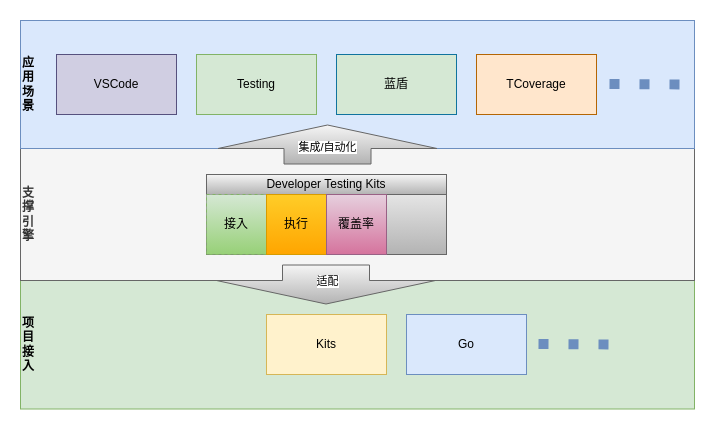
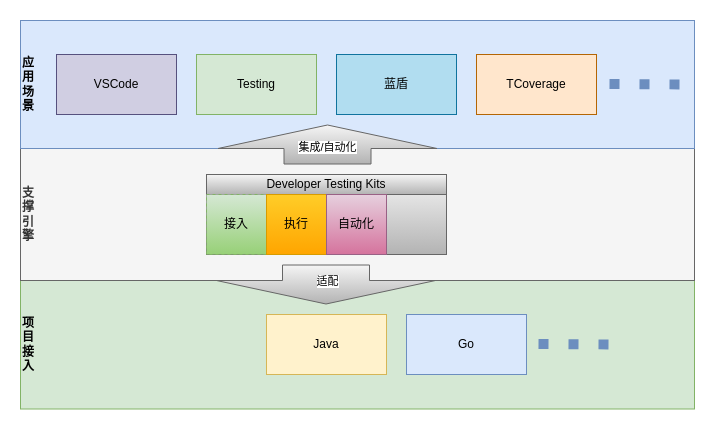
node "蓝盾": fillcolor #d5e8d4 -> #b1ddf0
node "覆盖率": label "覆盖率" -> "自动化"
node "Kits": label "Kits" -> "Java"
